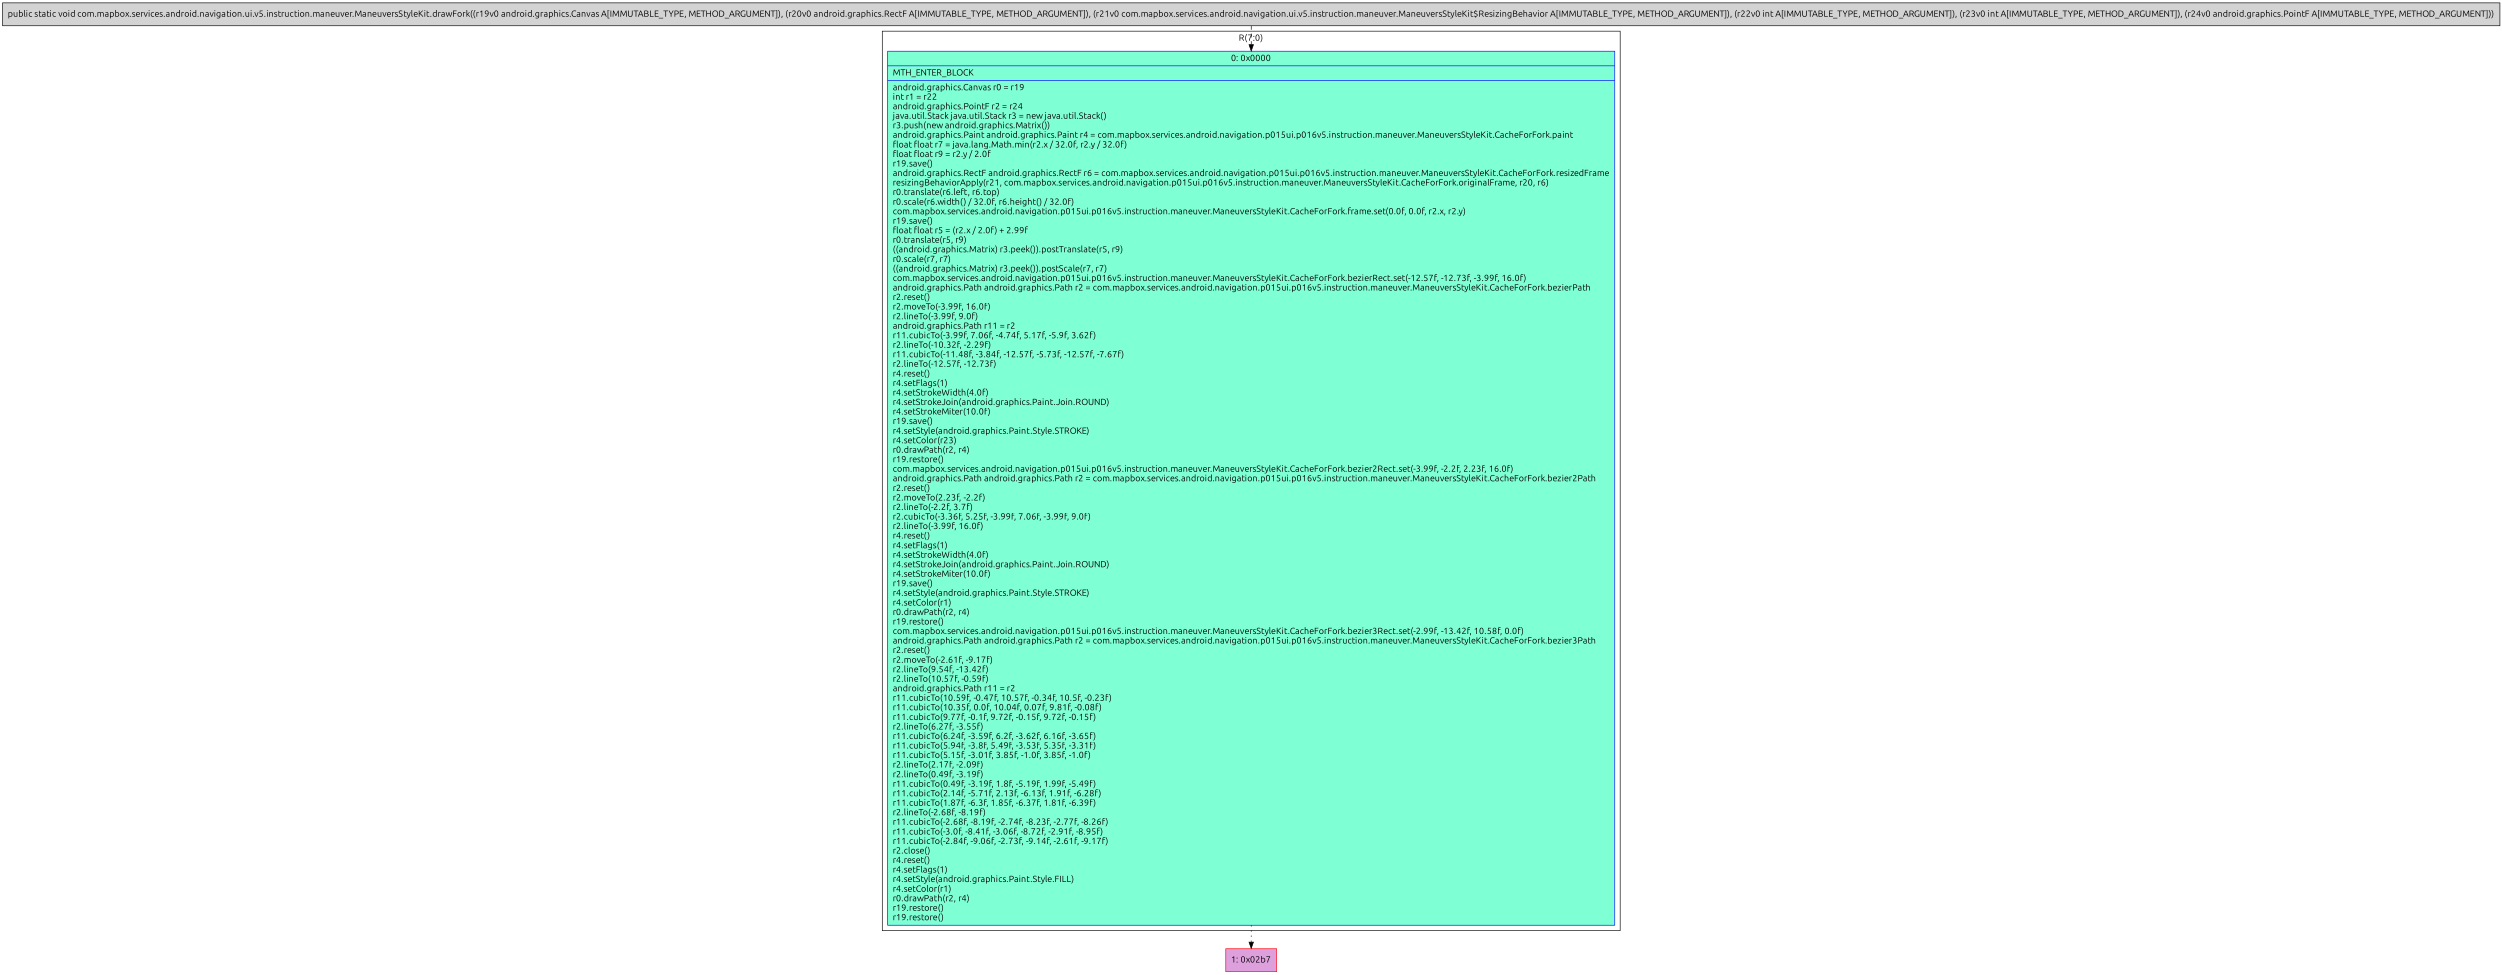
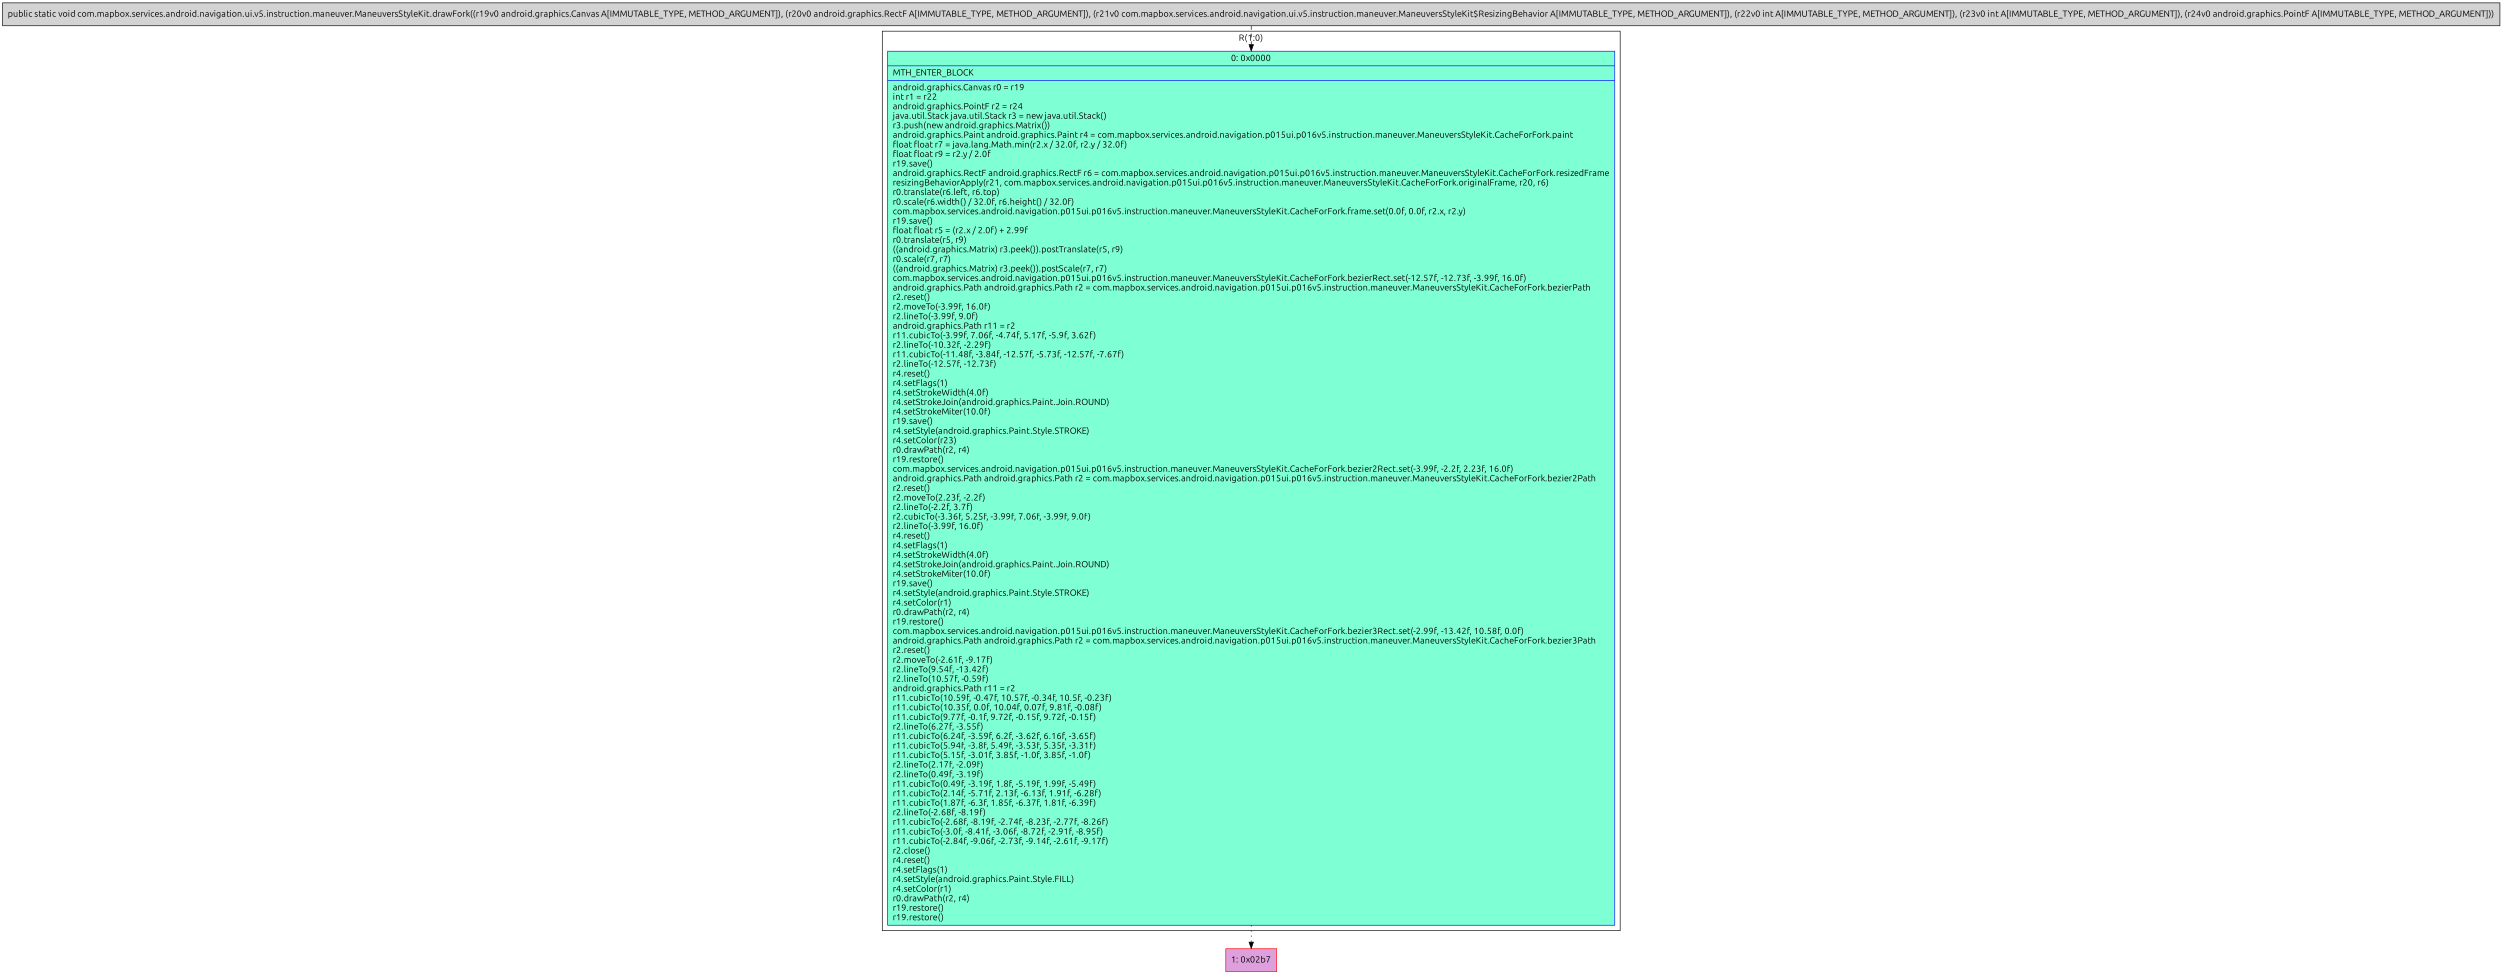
cluster "R(7:0)": label "R(7:0)" -> "R(1:0)"
